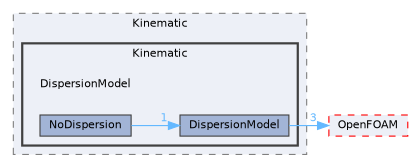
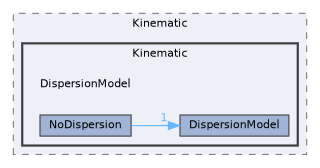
node "OpenFOAM": removed
